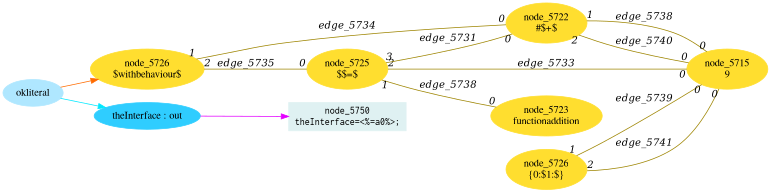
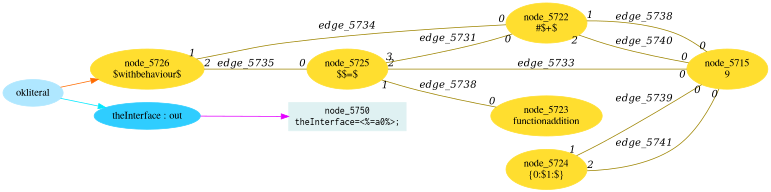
node "node_5726 {0:$1:$}": label "node_5726 {0:$1:$}" -> "node_5724 {0:$1:$}"
